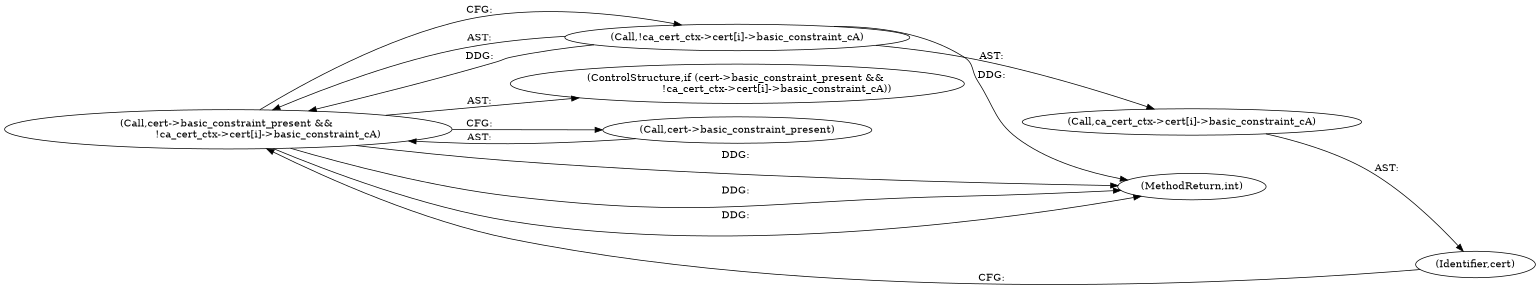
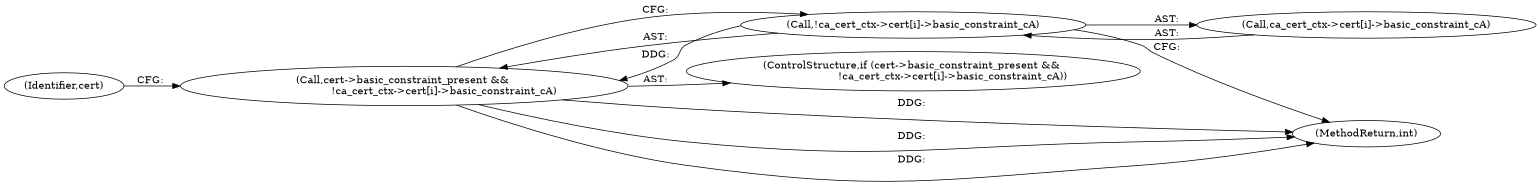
edge "(Call,!ca_cert_ctx->cert[i]->basic_constraint_cA)" -> "(MethodReturn,int)": label "DDG: " -> "CFG: "
node "(Call,cert->basic_constraint_present)": removed
edge "(Call,ca_cert_ctx->cert[i]->basic_constraint_cA)" -> "(Identifier,cert)": now "(Call,ca_cert_ctx->cert[i]->basic_constraint_cA)" -> "(Call,!ca_cert_ctx->cert[i]->basic_constraint_cA)"
